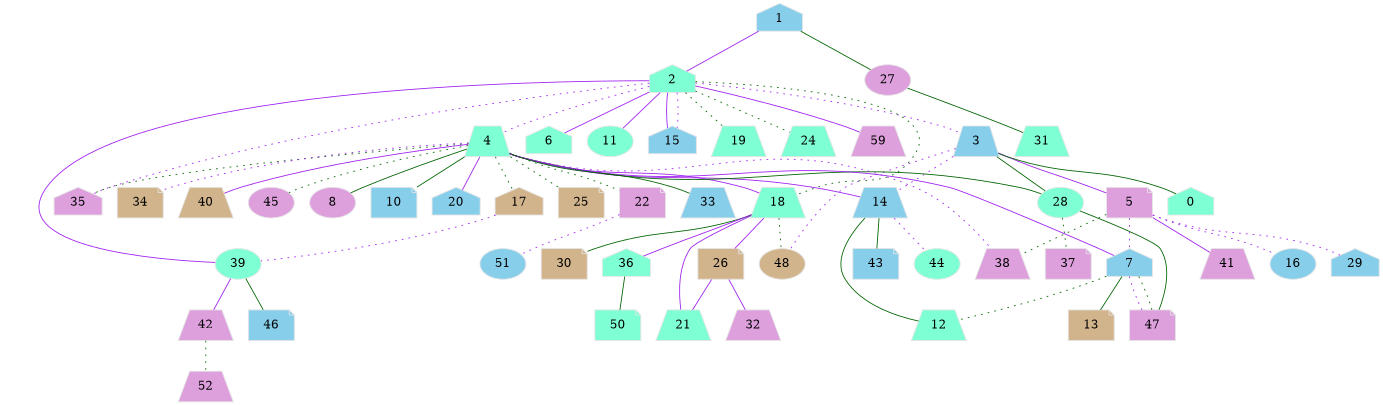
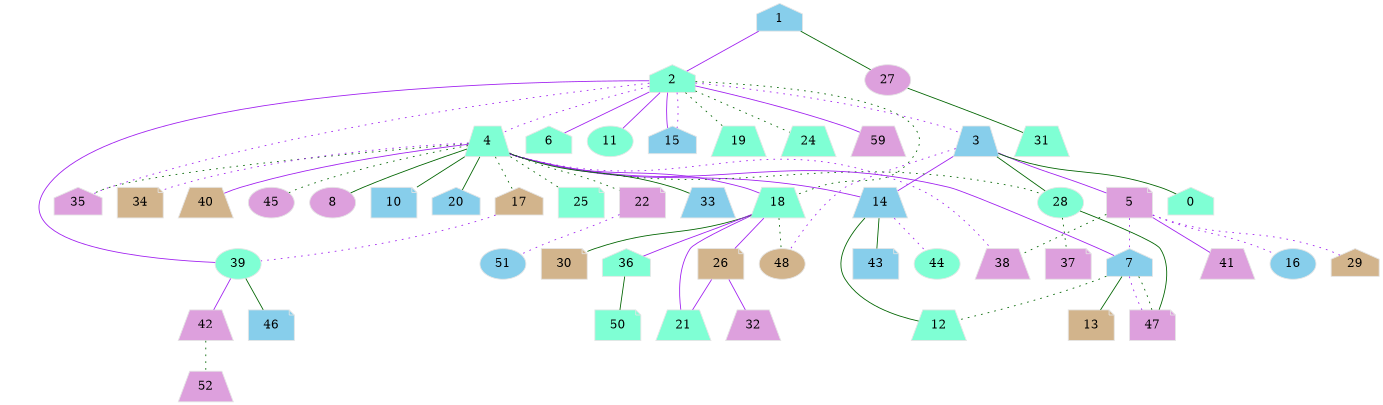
edge "3" -- "14": style dotted -> solid
edge "4" -- "20": color purple -> darkgreen
edge "4" -- "28": style solid -> dotted
node "25": fillcolor tan -> aquamarine
node "29": fillcolor skyblue -> tan
